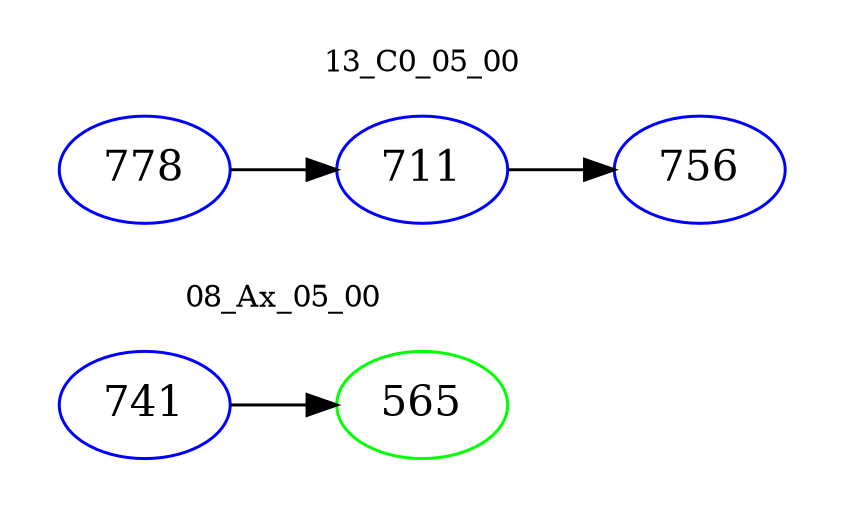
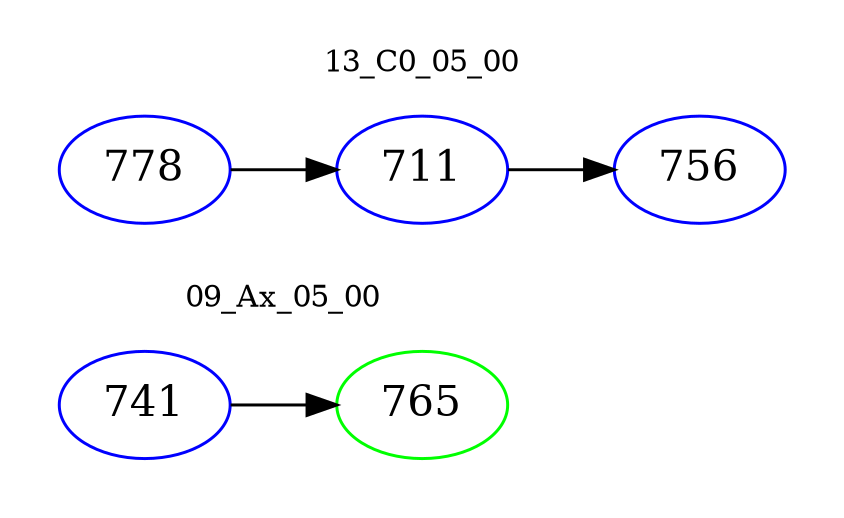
cluster "08_Ax_05_00": label "08_Ax_05_00" -> "09_Ax_05_00"
node "565": label "565" -> "765"
